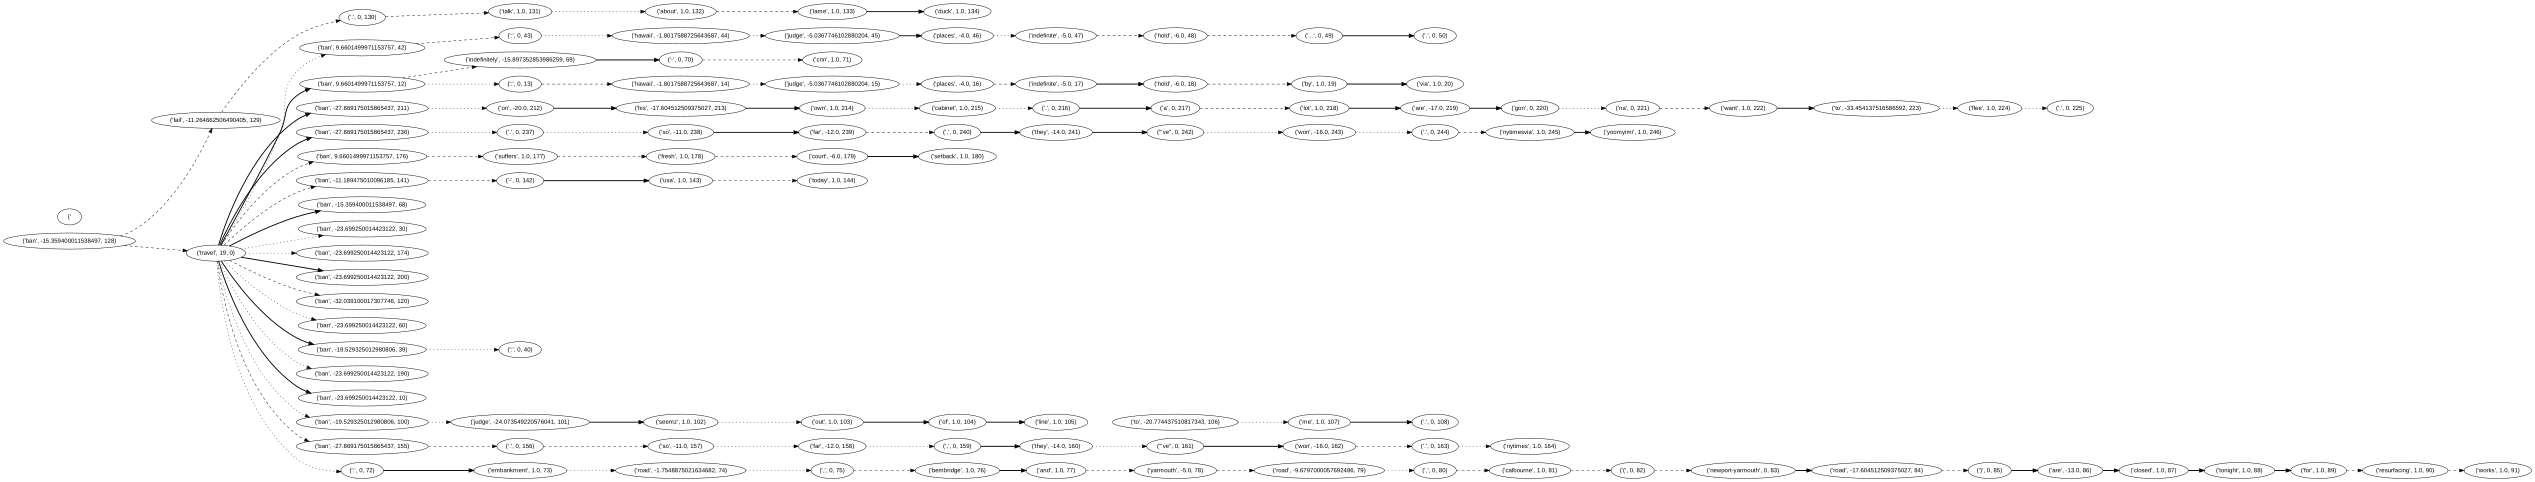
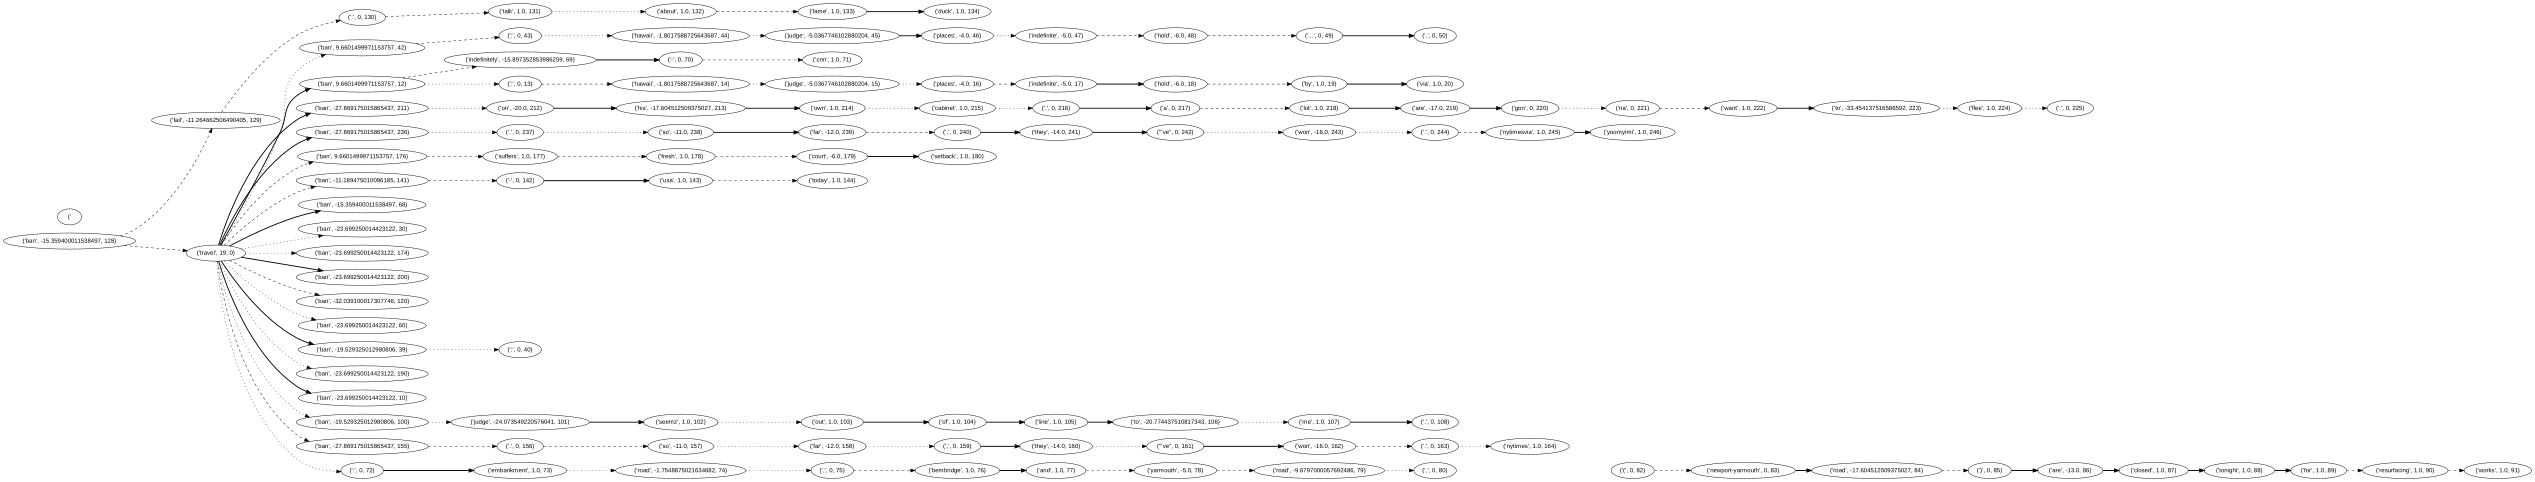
edge "('line', 1.0, 105)" -> "('to', -20.774437510817343, 106)": added
node "('calbourne', 1.0, 81)": removed
